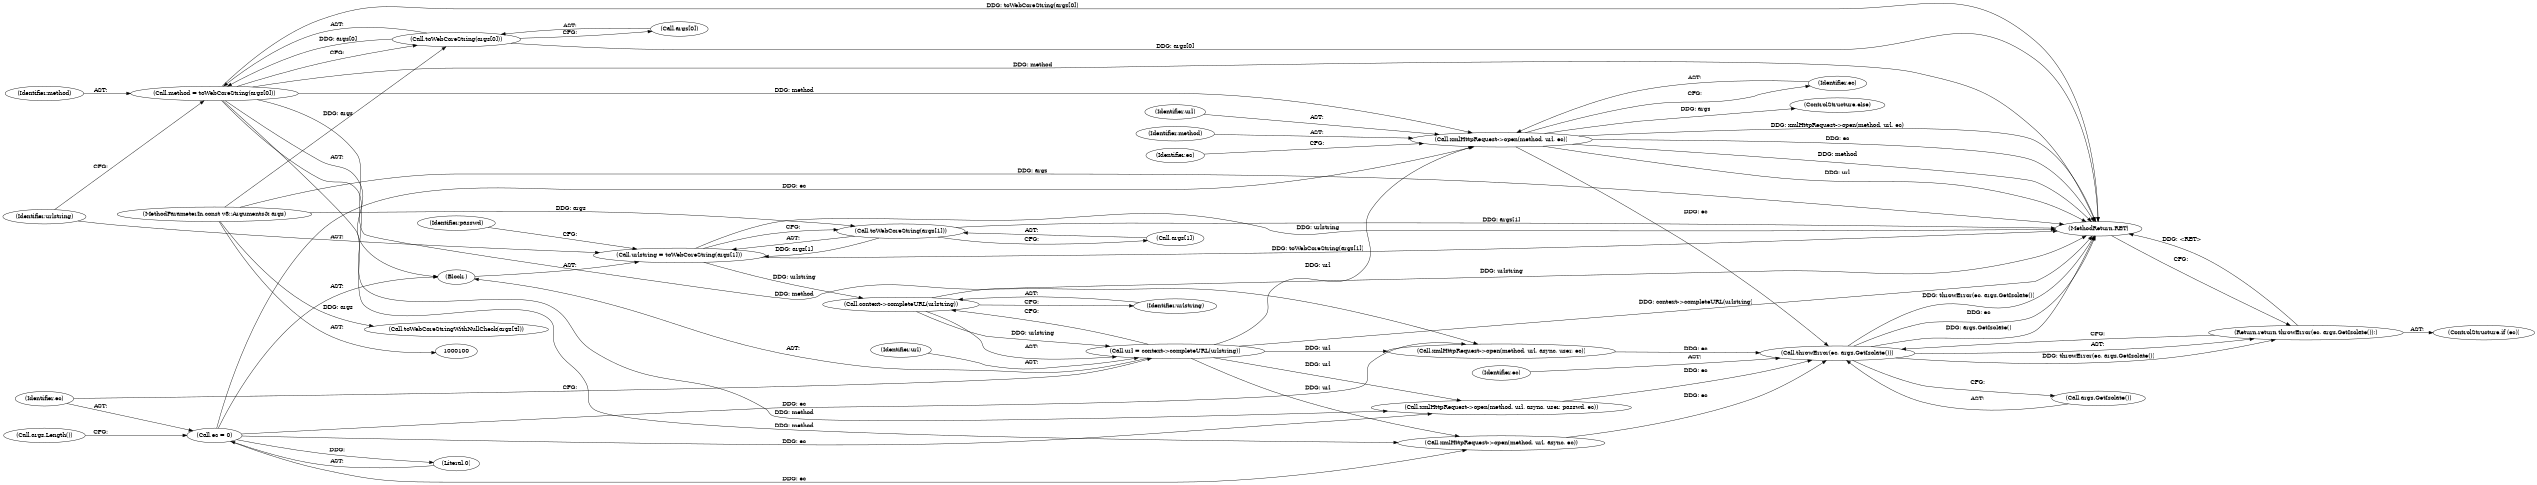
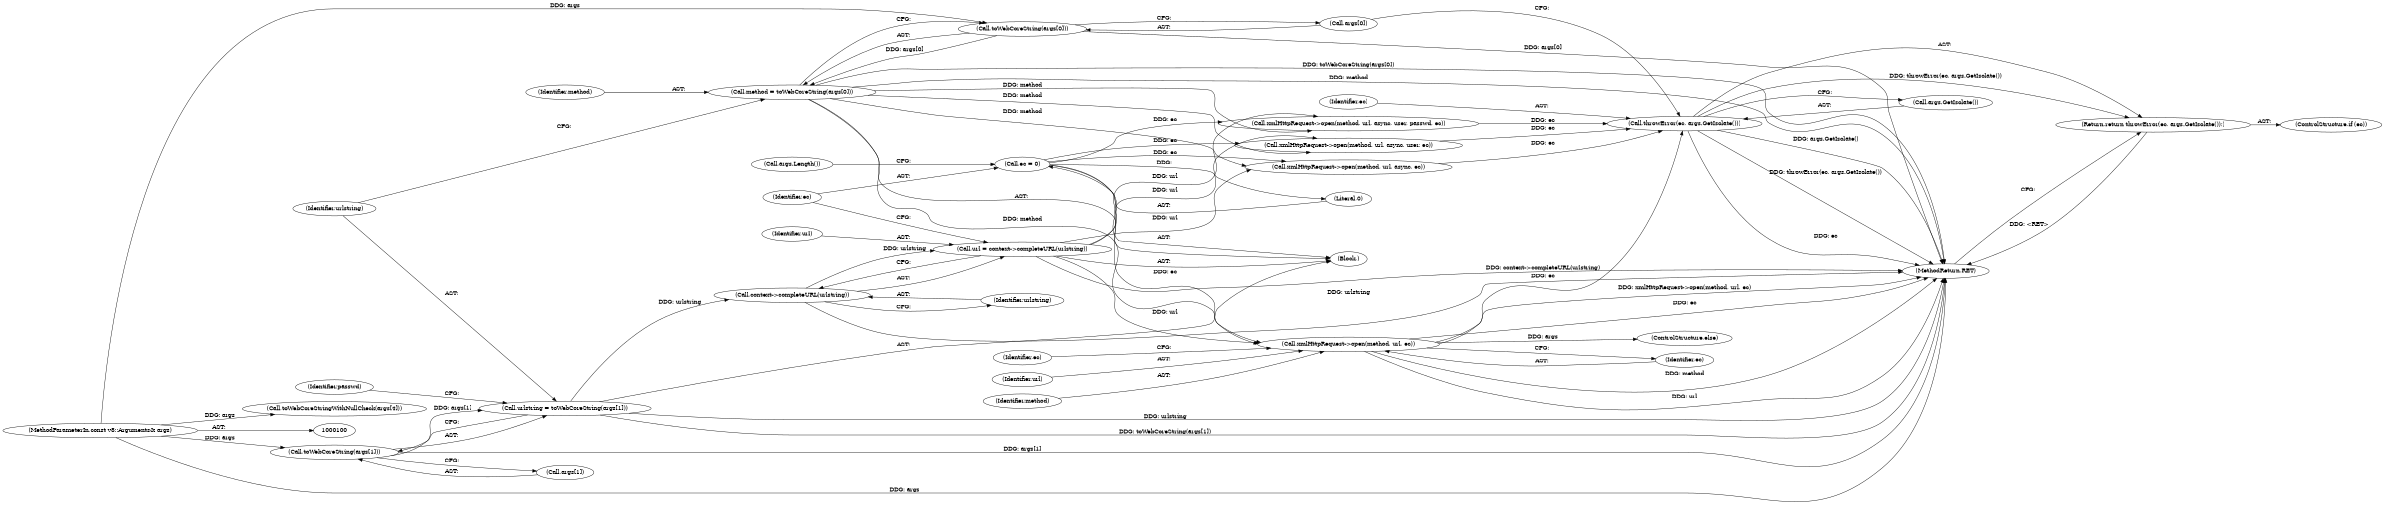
edge "(Block,)" -> "(Call,urlstring = toWebCoreString(args[1]))": reversed
edge "(Return,return throwError(ec, args.GetIsolate());)" -> "(Call,throwError(ec, args.GetIsolate()))": now "(Call,args[0])" -> "(Call,throwError(ec, args.GetIsolate()))"
